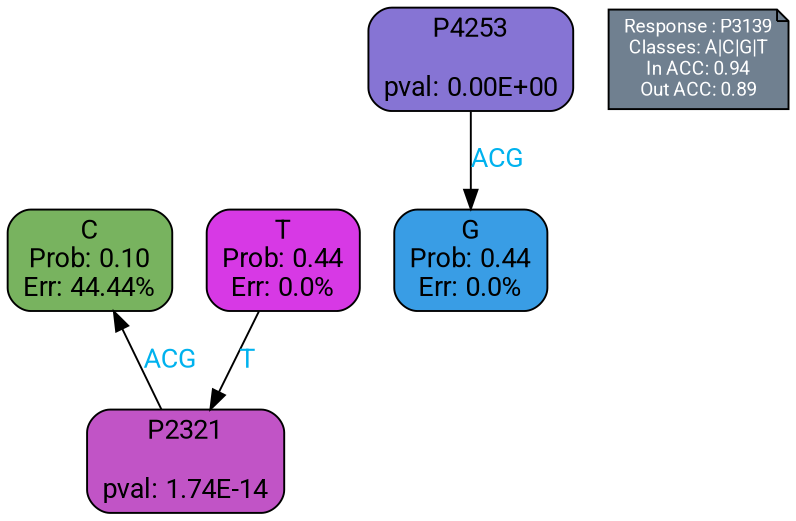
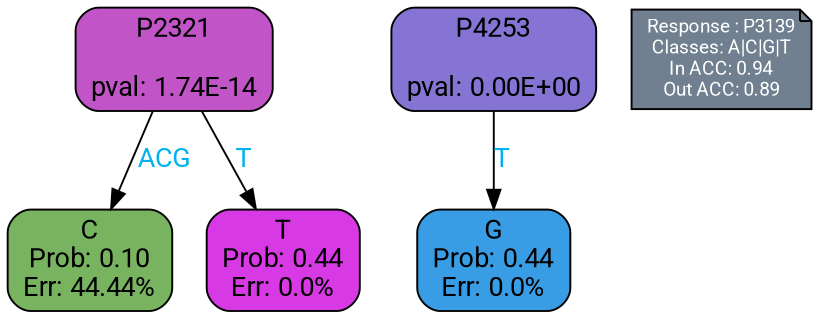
edge "P4253 pval: 0.00E+00" -> "G Prob: 0.44 Err: 0.0%": label "ACG" -> "T"
edge "T Prob: 0.44 Err: 0.0%" -> "P2321 pval: 1.74E-14": reversed
